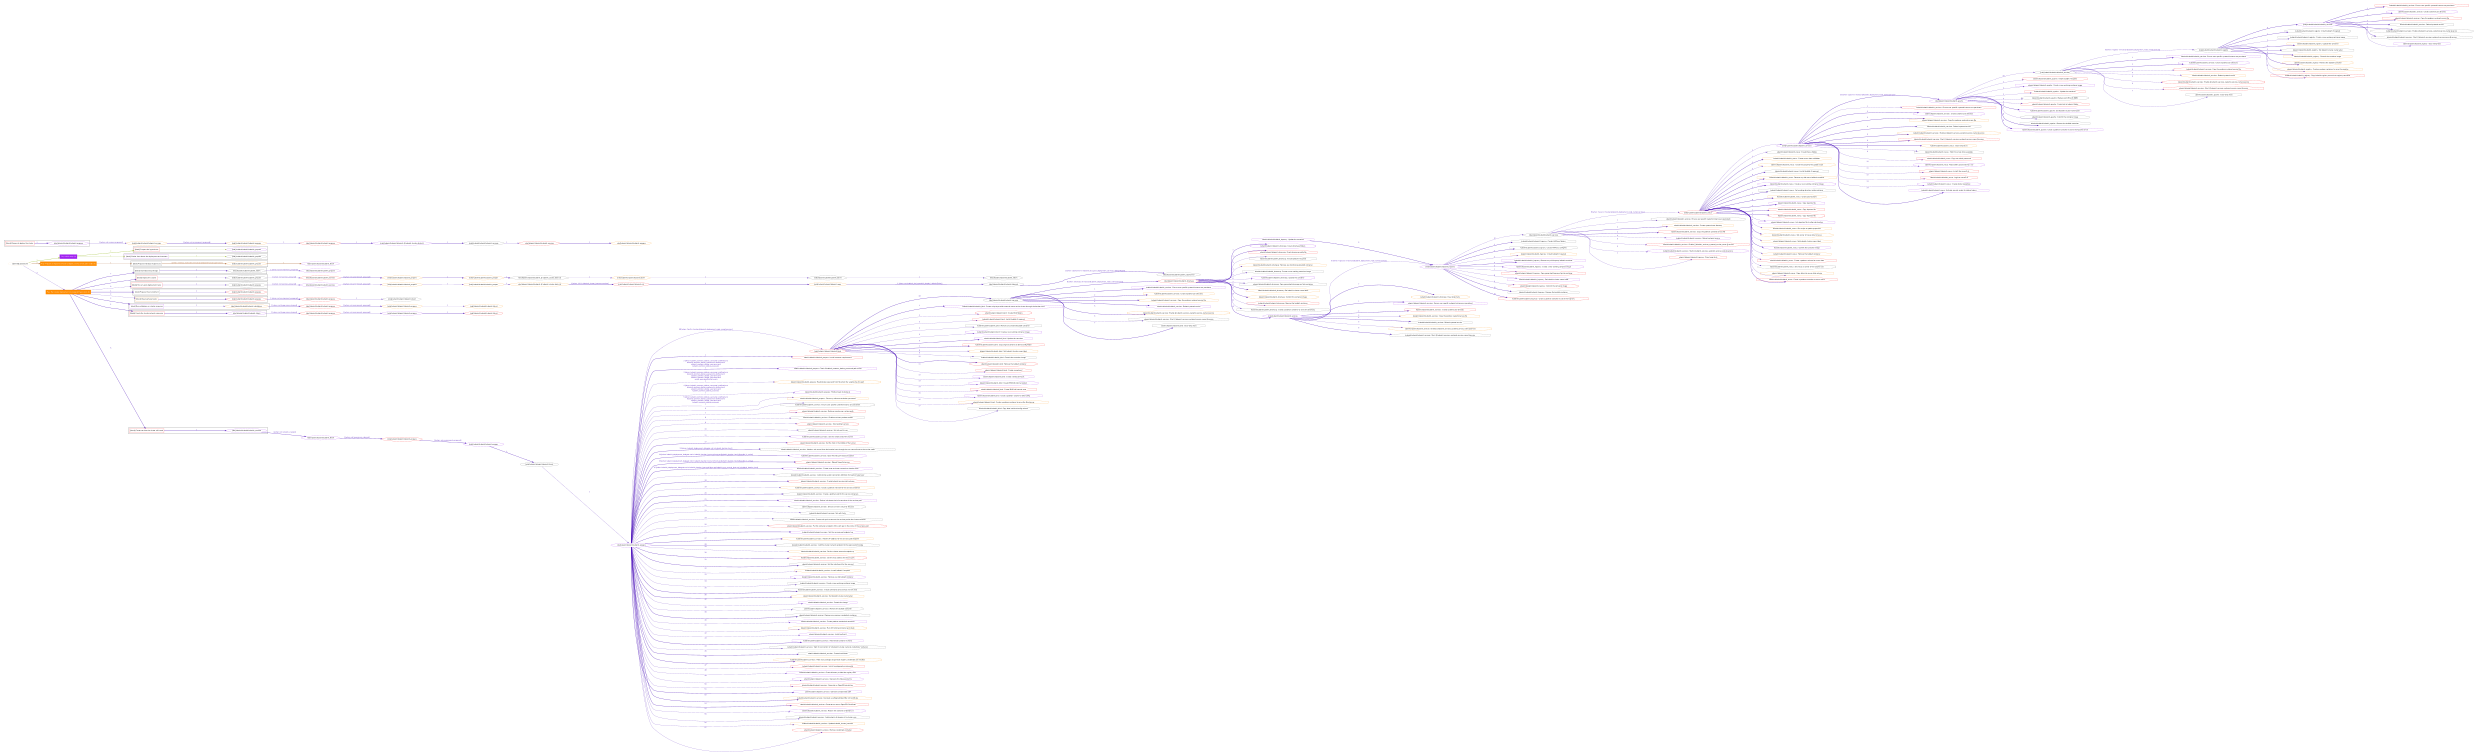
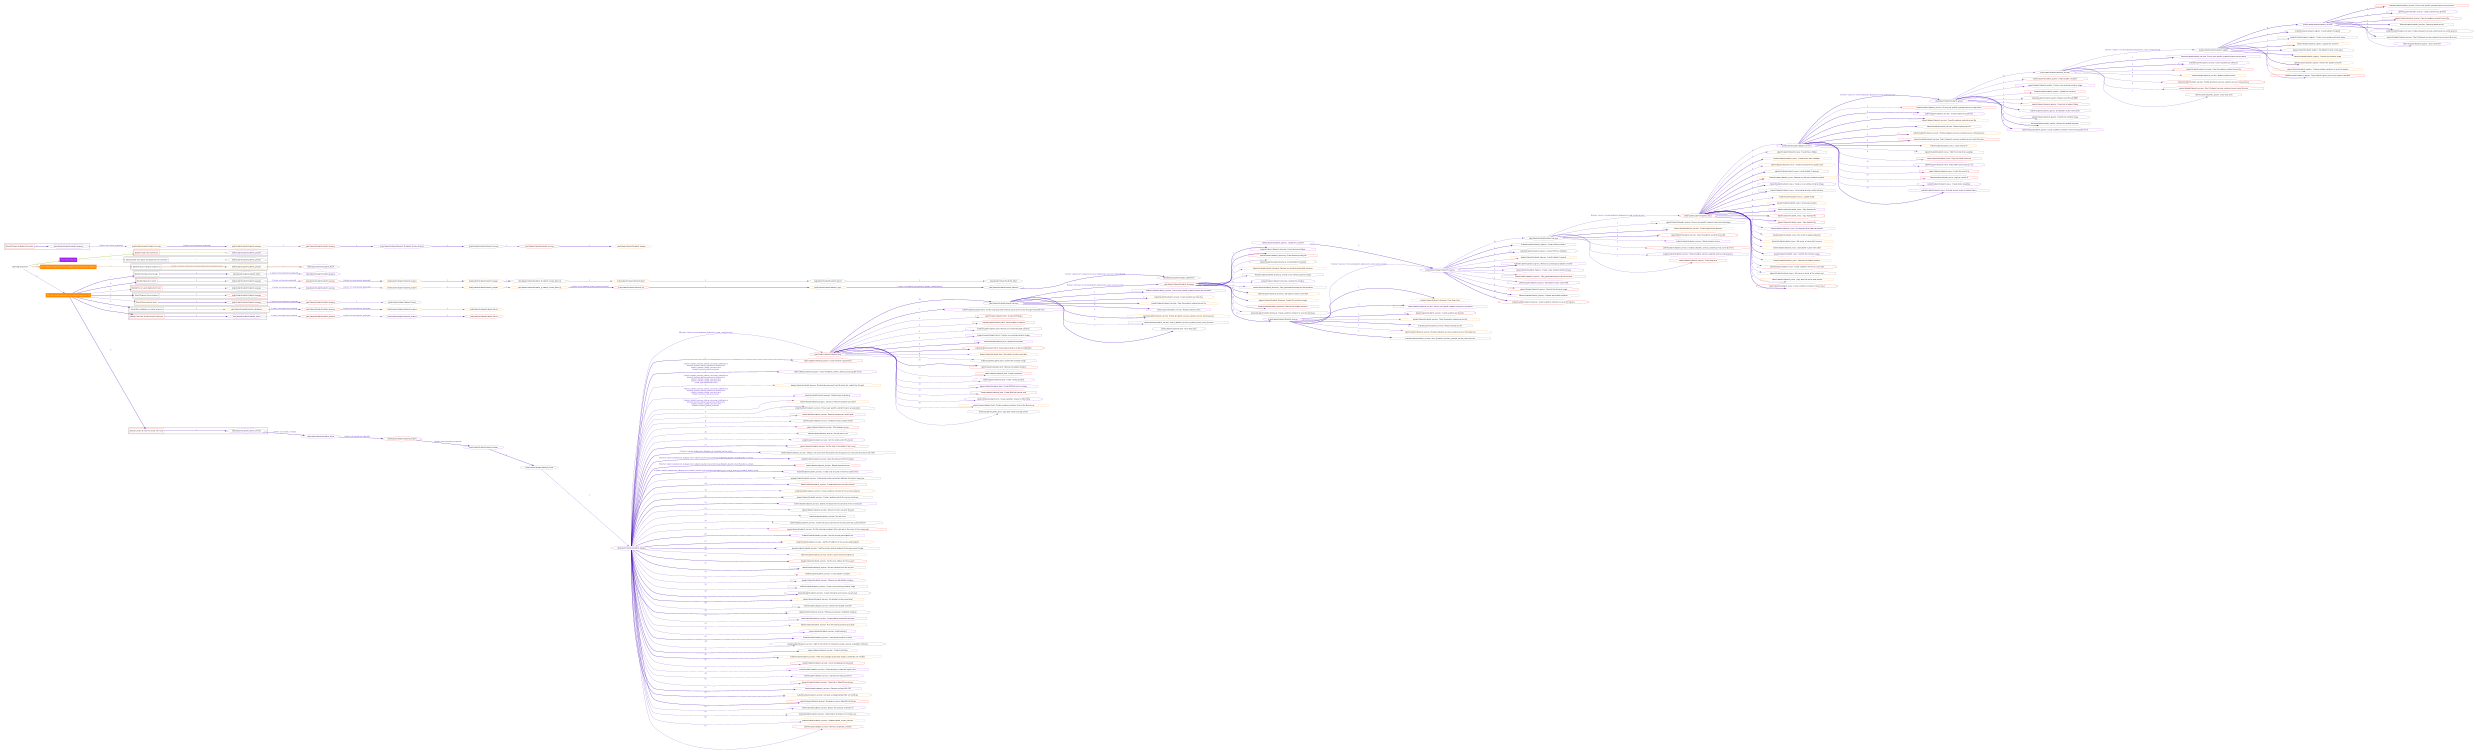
node "kubeinit.kubeinit.kubeinit_nexus : Update image": added
node "kubeinit.kubeinit.kubeinit_services : Commit the image": removed
